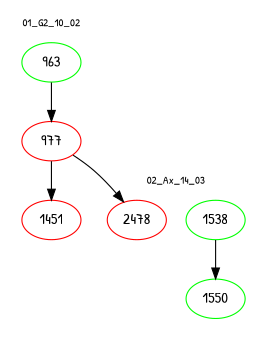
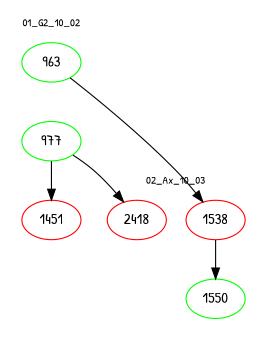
edge "963" -> "977": now "963" -> "1538"
node "977": color red -> green
cluster "02_Ax_14_03": label "02_Ax_14_03" -> "02_Ax_10_03"
node "2478": label "2478" -> "2418"
node "1538": color green -> red
